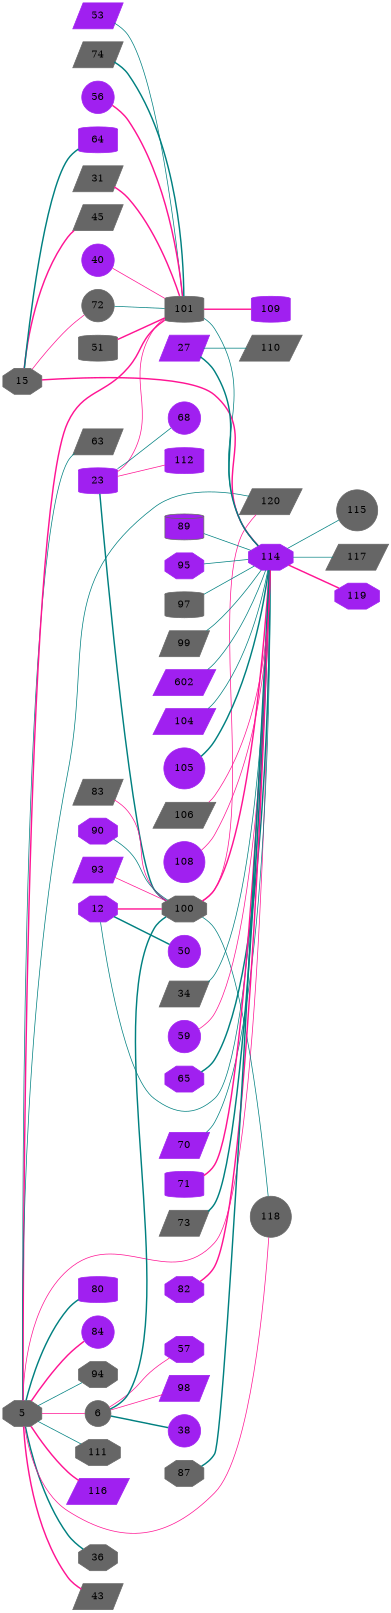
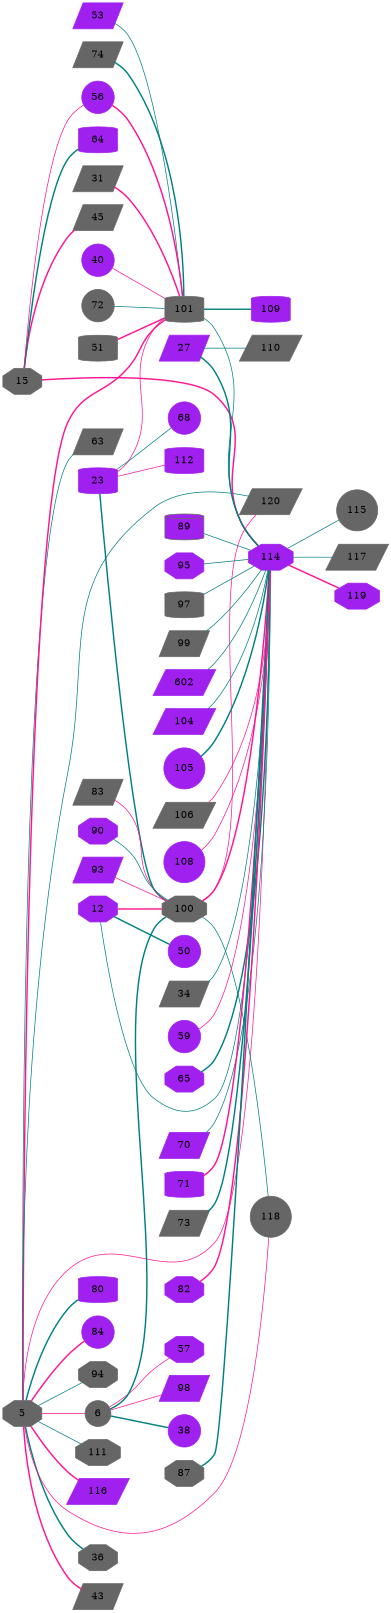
edge "101" -- "109": color deeppink -> teal
edge "72" -- "15": now "56" -- "15"
